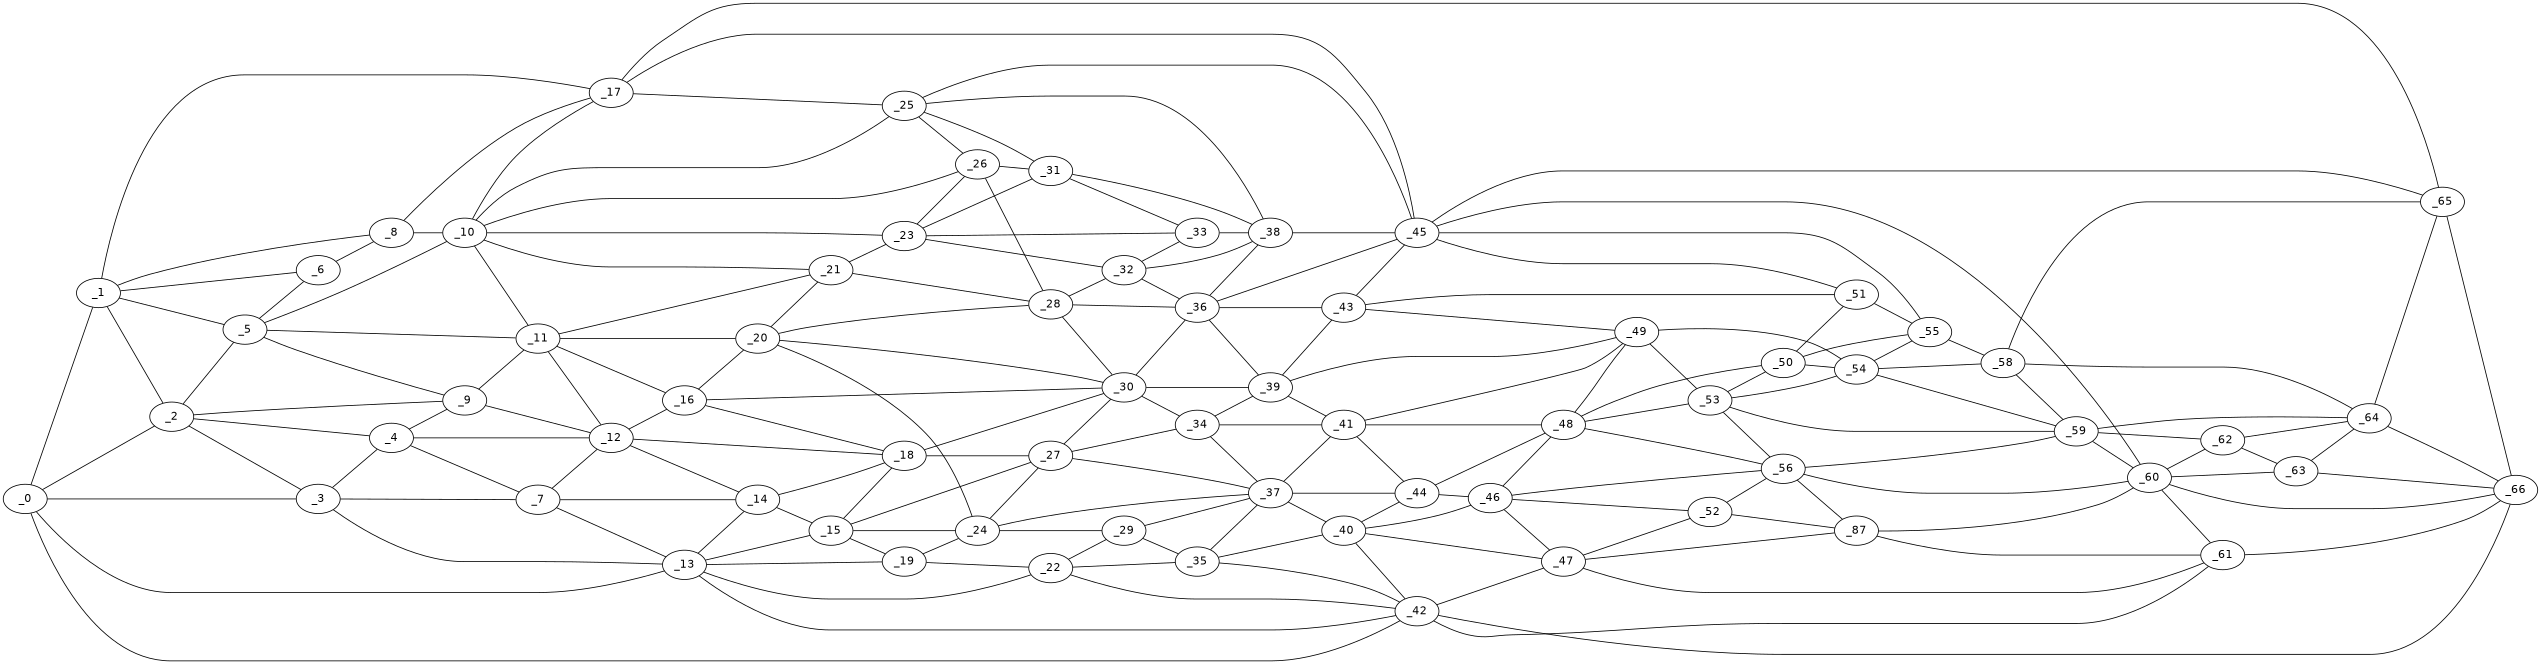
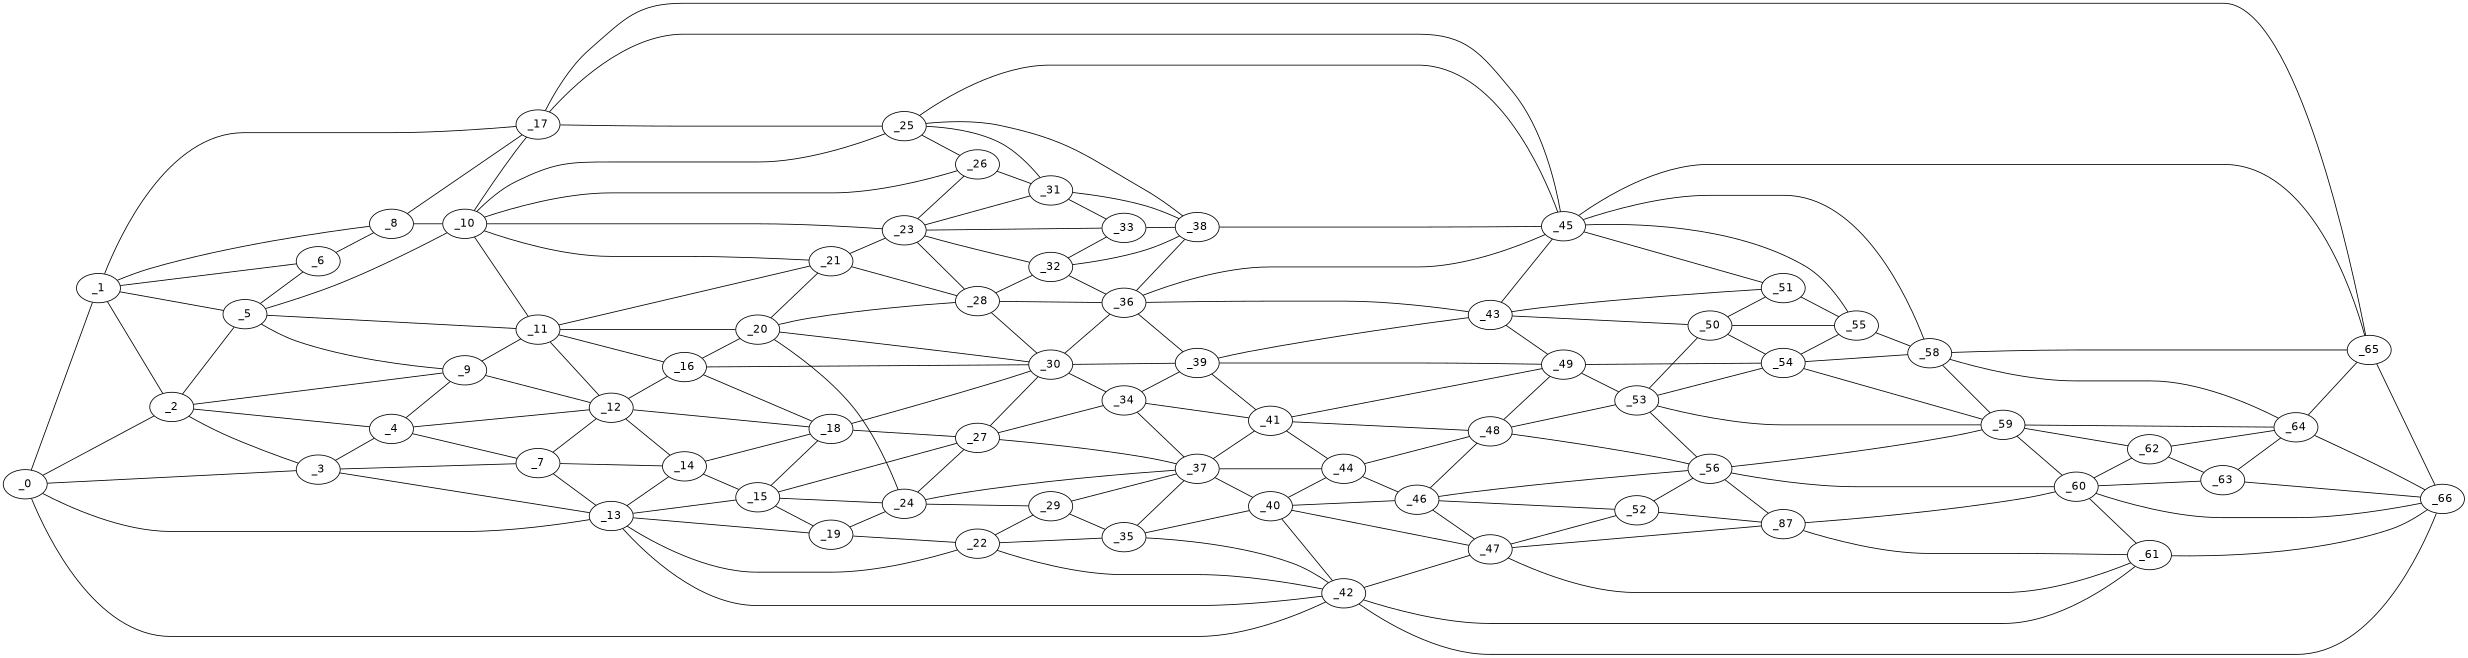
edge "_45" -- "_60": now "_45" -- "_58"
edge "_26" -- "_28": now "_23" -- "_28"
edge "_50" -- "_48": now "_50" -- "_43"
